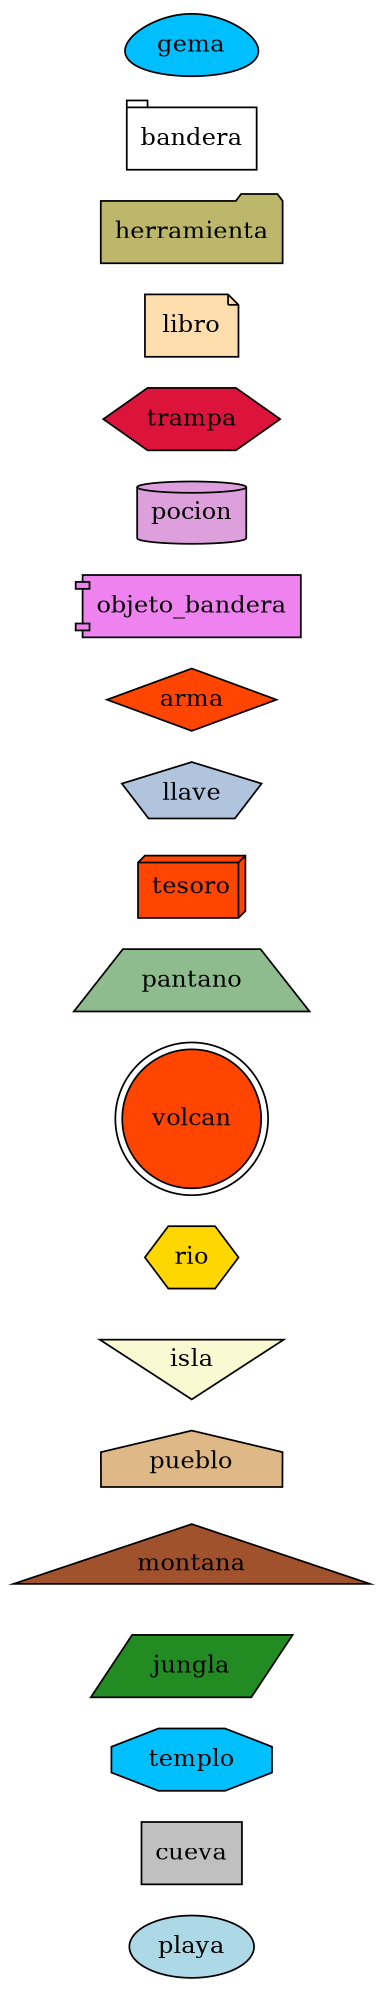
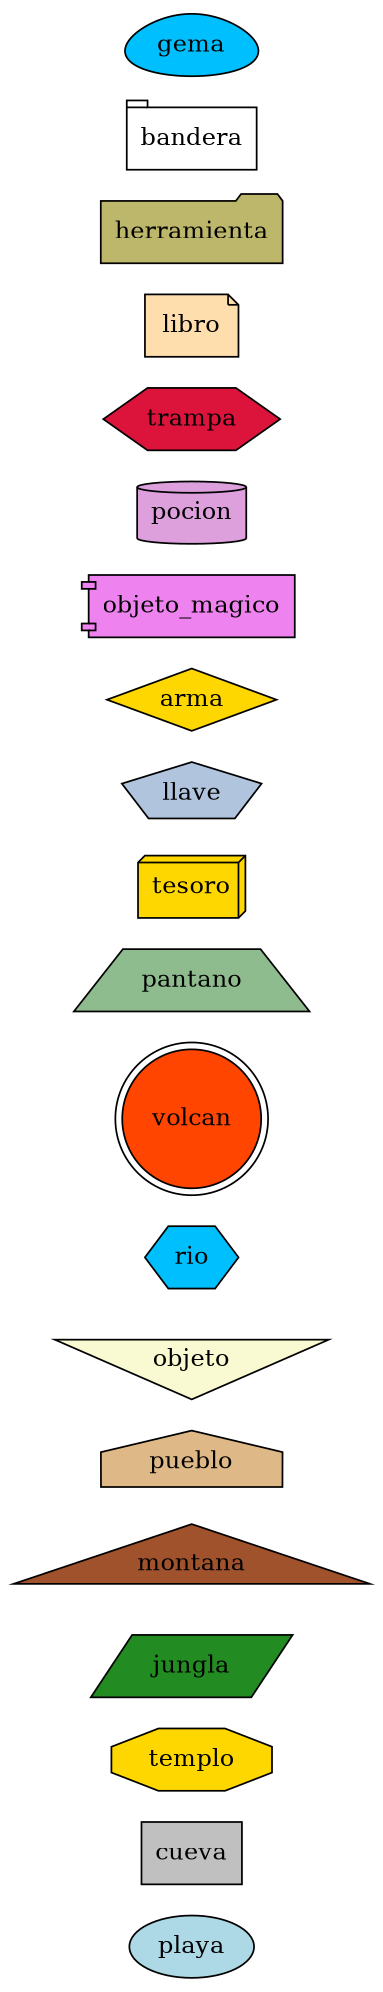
node "objeto_bandera": label "objeto_bandera" -> "objeto_magico"
node "arma": fillcolor orangered -> gold
node "tesoro": fillcolor orangered -> gold
node "rio": fillcolor gold -> deepskyblue
node "isla": label "isla" -> "objeto"
node "templo": fillcolor deepskyblue -> gold
